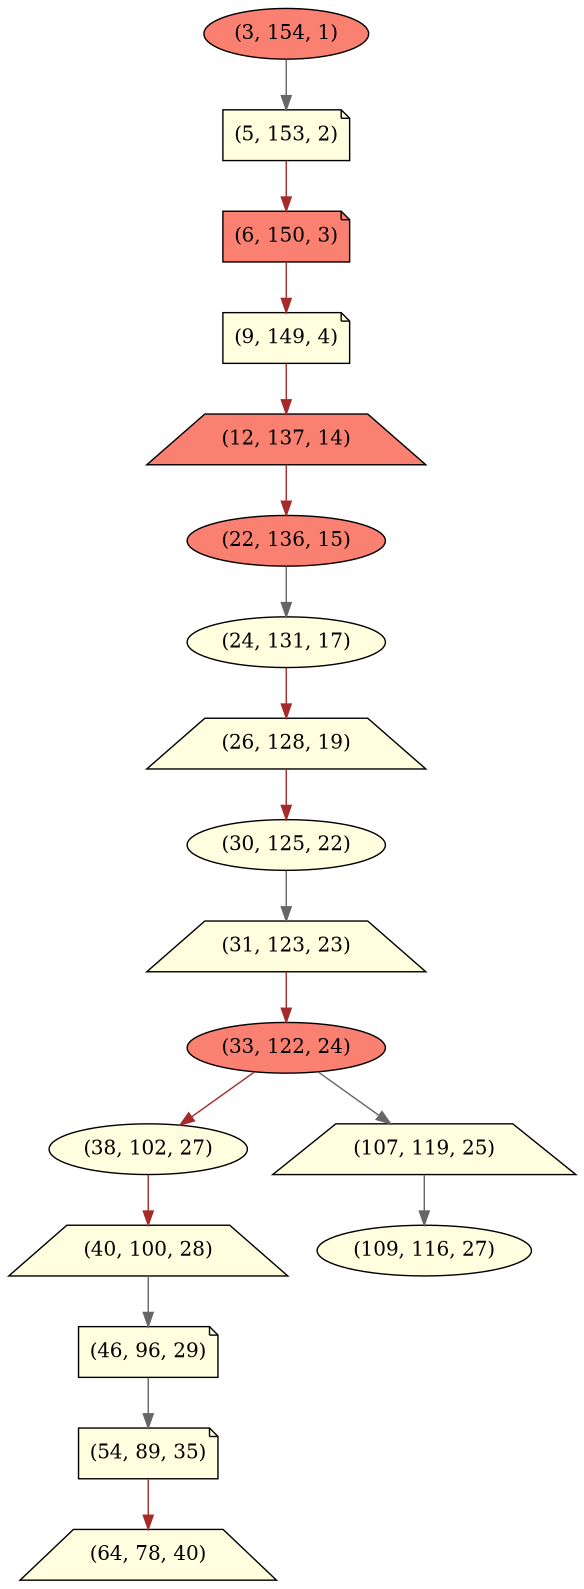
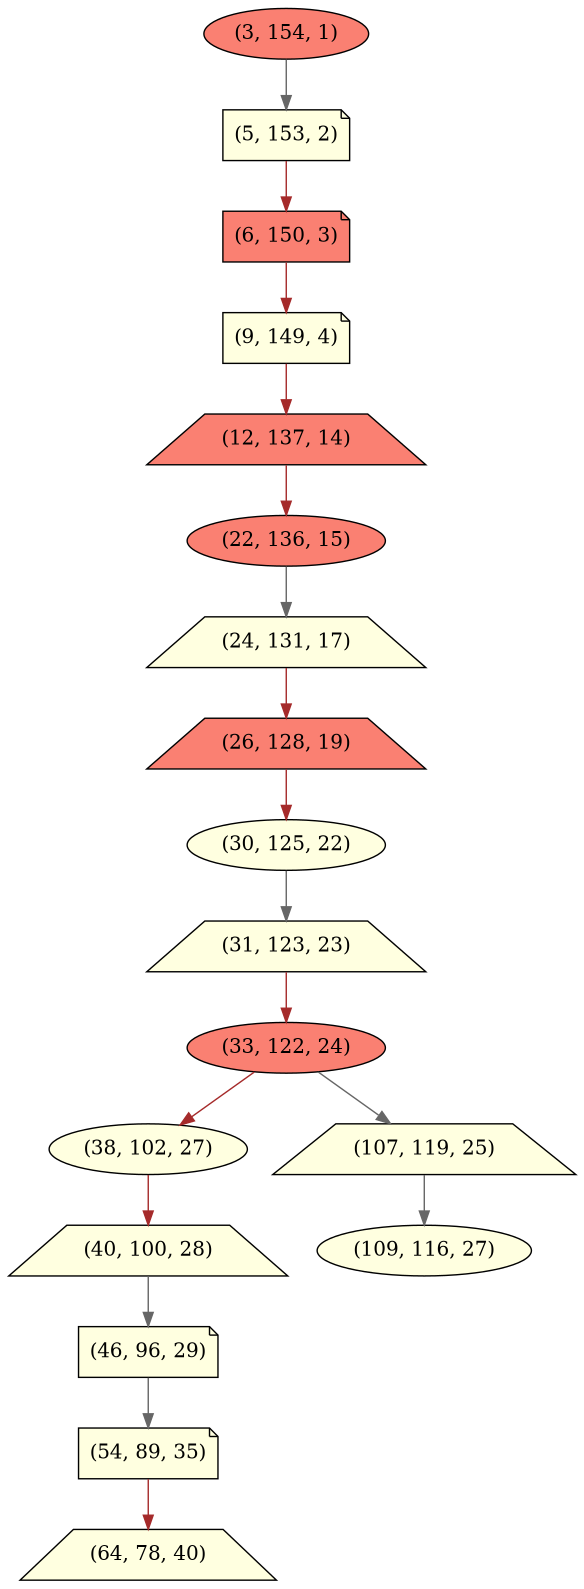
node "(24, 131, 17)": shape ellipse -> trapezium
node "(26, 128, 19)": fillcolor lightyellow -> salmon
